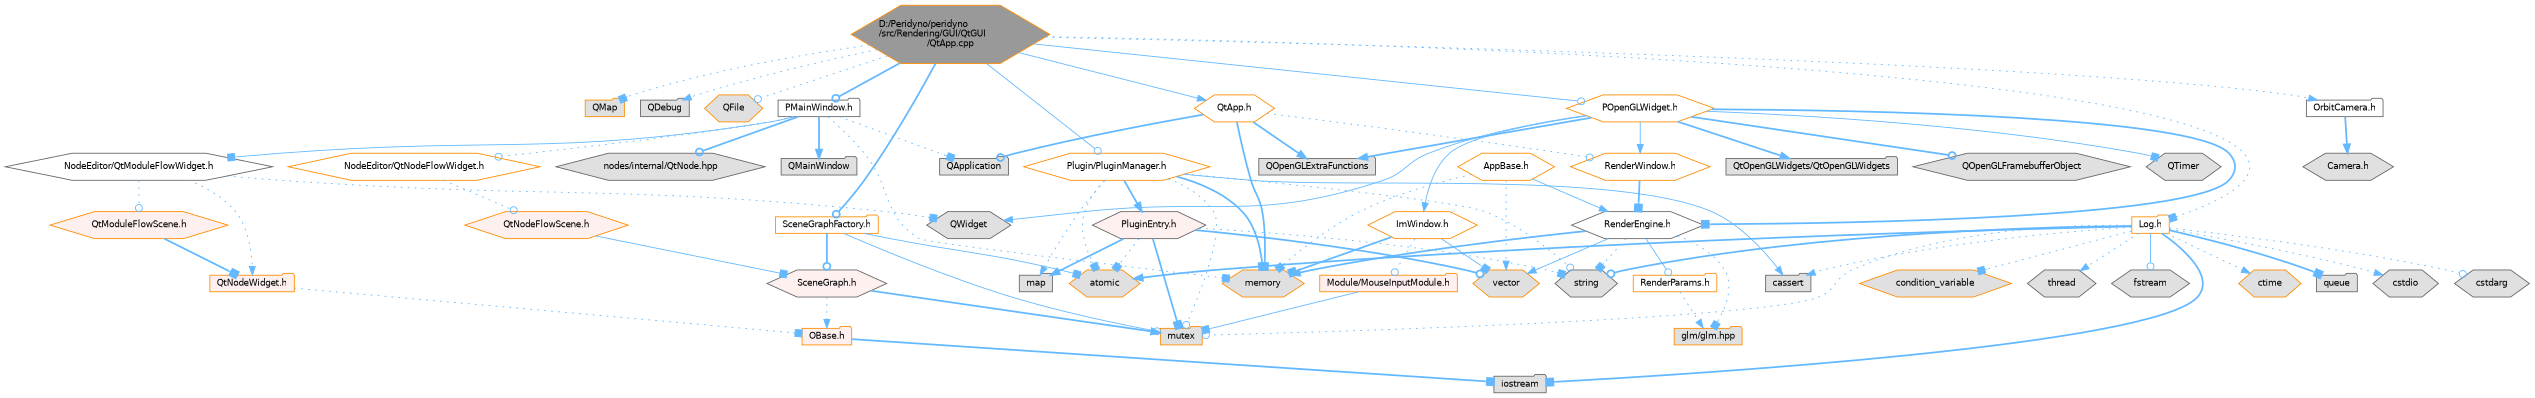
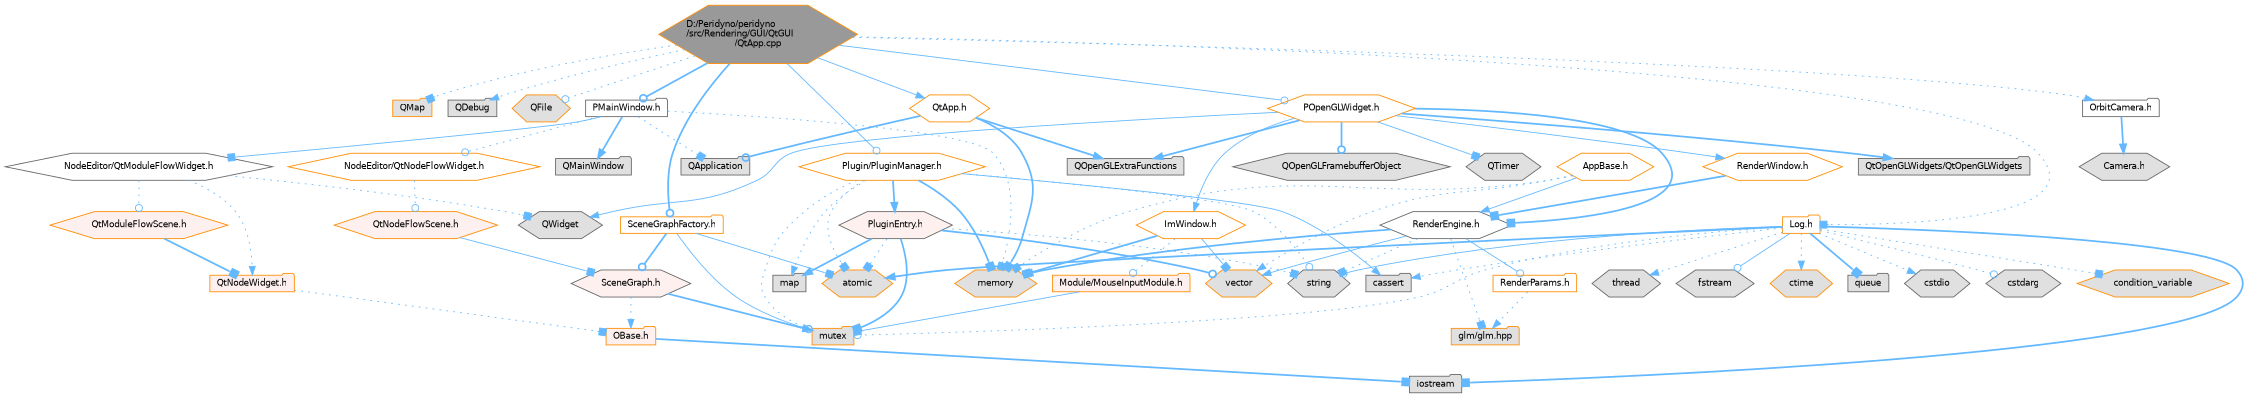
edge "QtApp.h" -> "RenderWindow.h": removed
node "nodes/internal/QtNode.hpp": removed
edge "Log.h" -> "string": style bold -> solid
